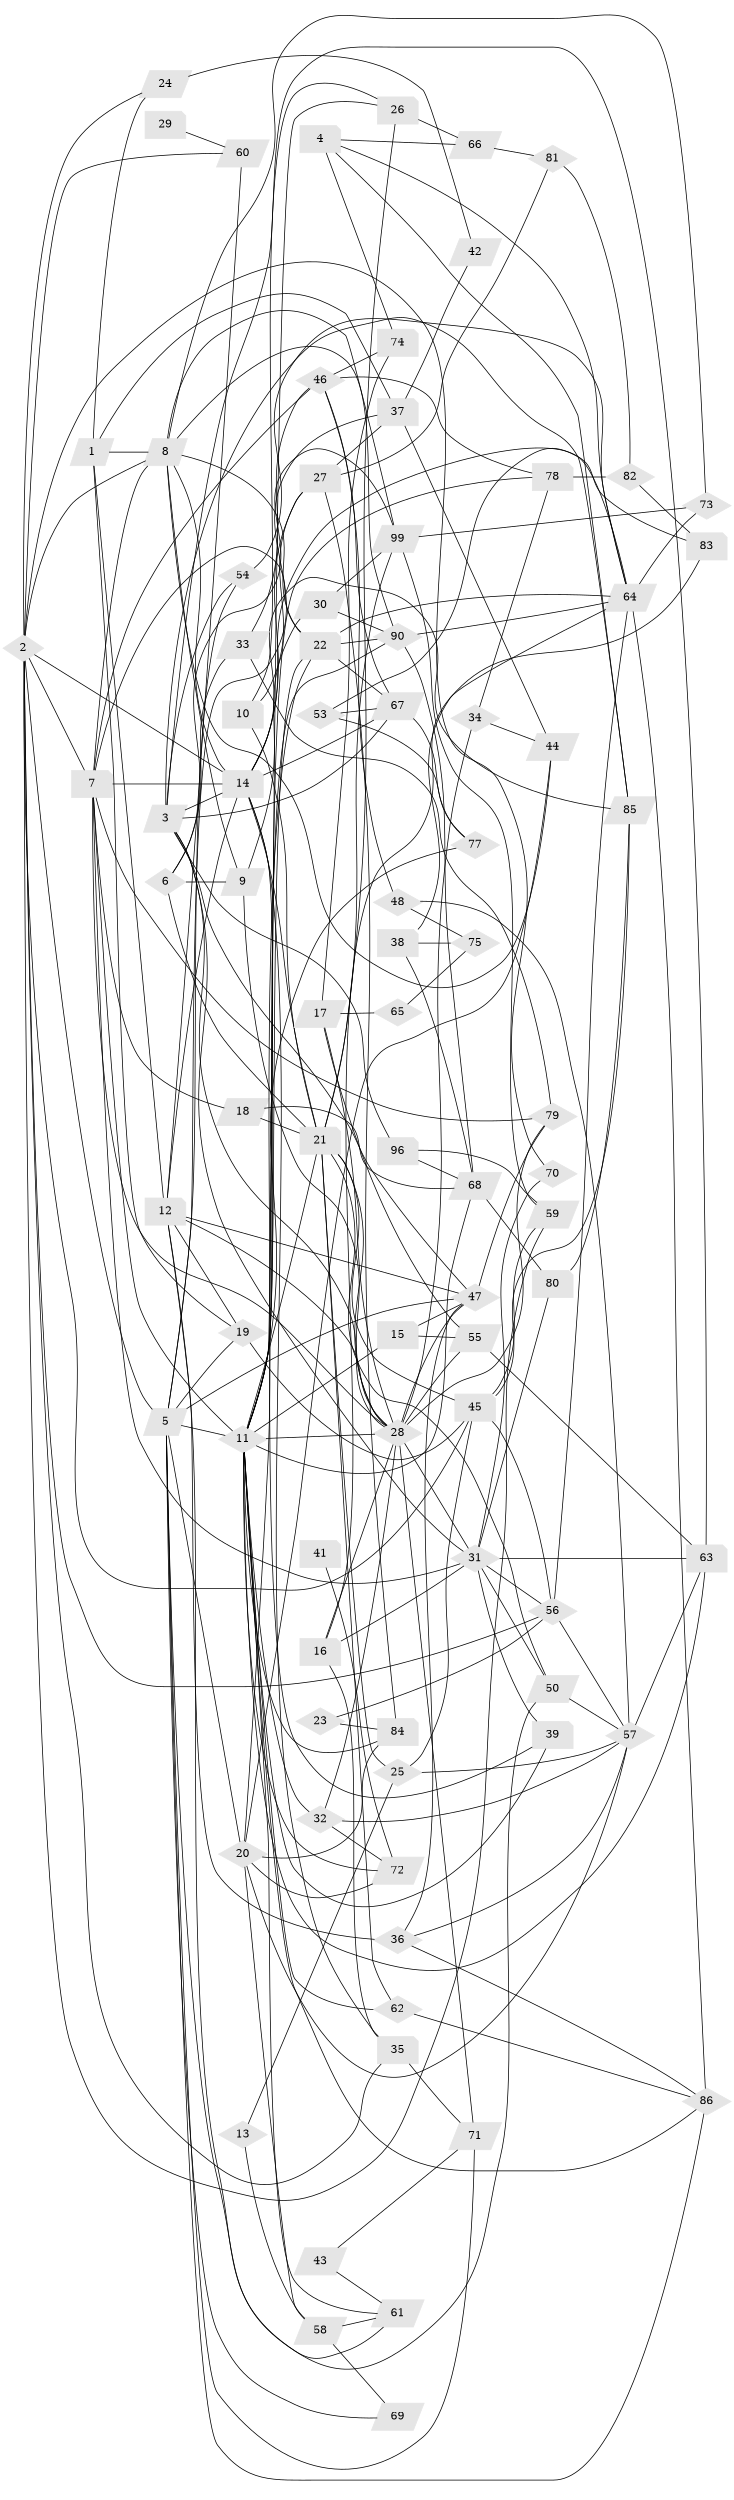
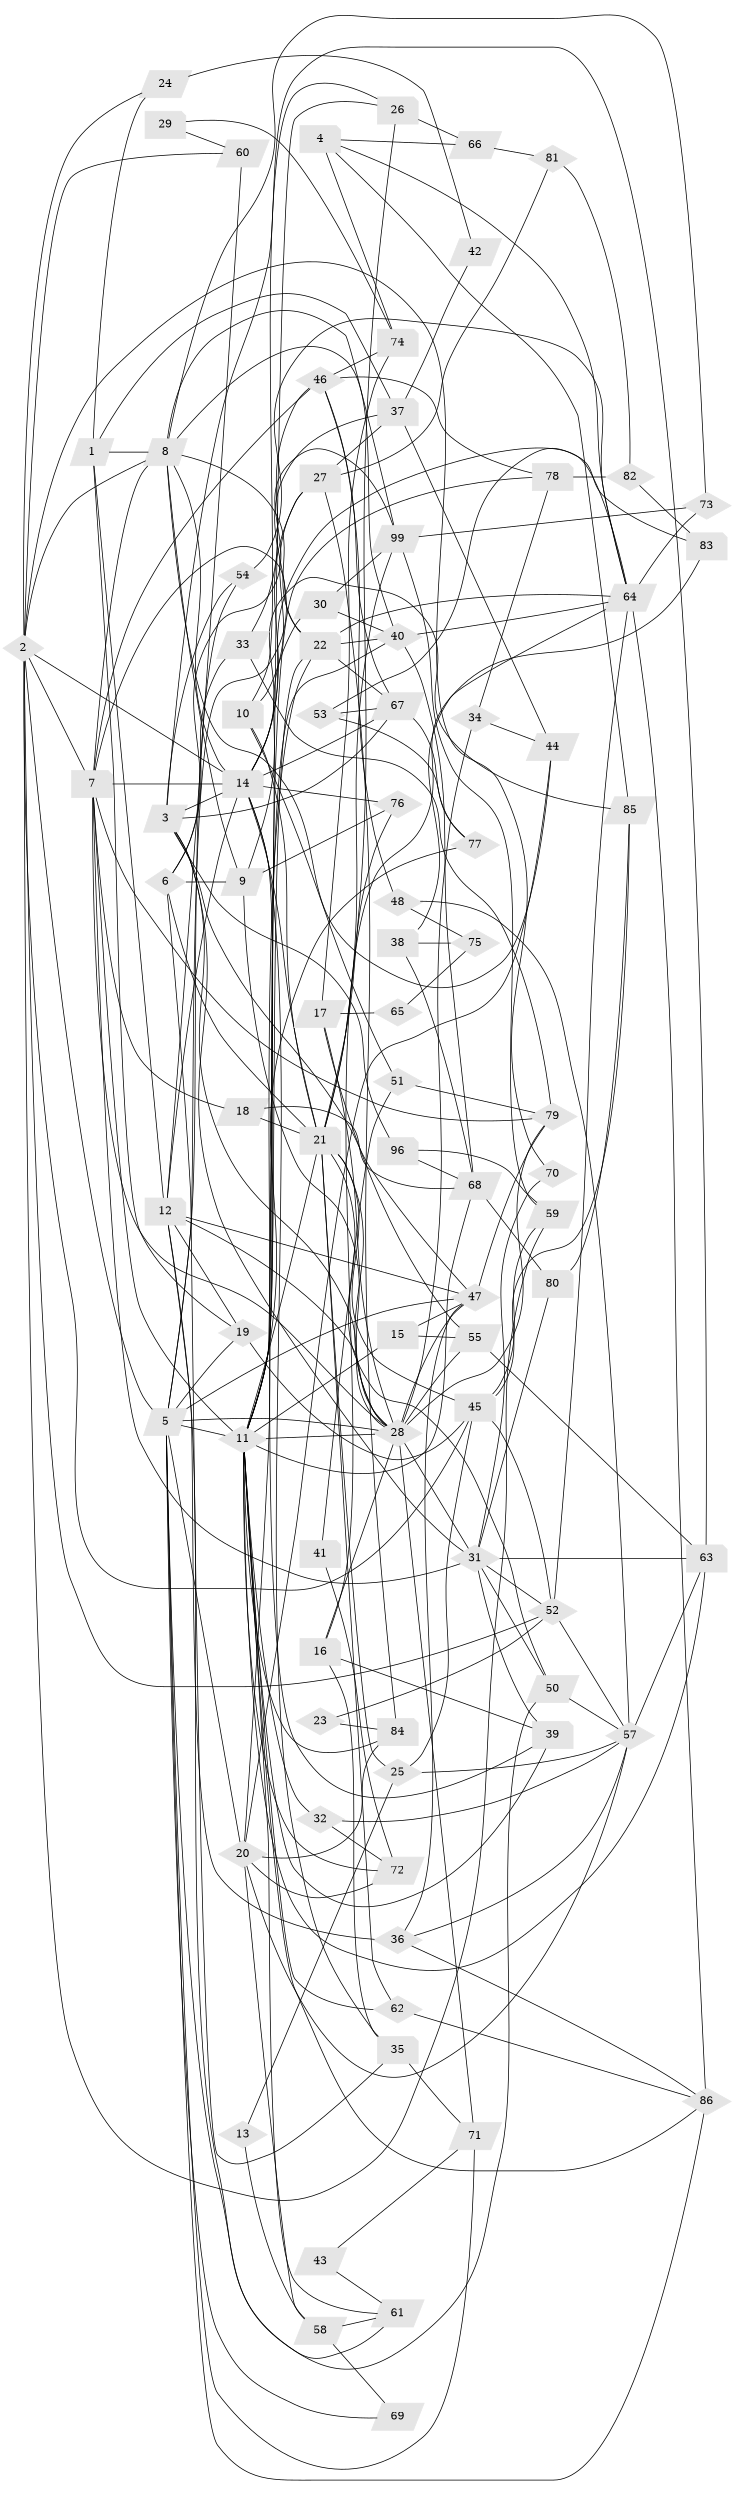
edge "29" -- "74": added
edge "85" -- "3": removed
node "90": label "90" -> "40"
node "76": added
node "51": added
edge "2" -- "35": now "6" -- "35"
edge "31" -- "16": now "39" -- "16"
node "56": label "56" -> "52"
edge "28" -- "32": now "28" -- "5"
